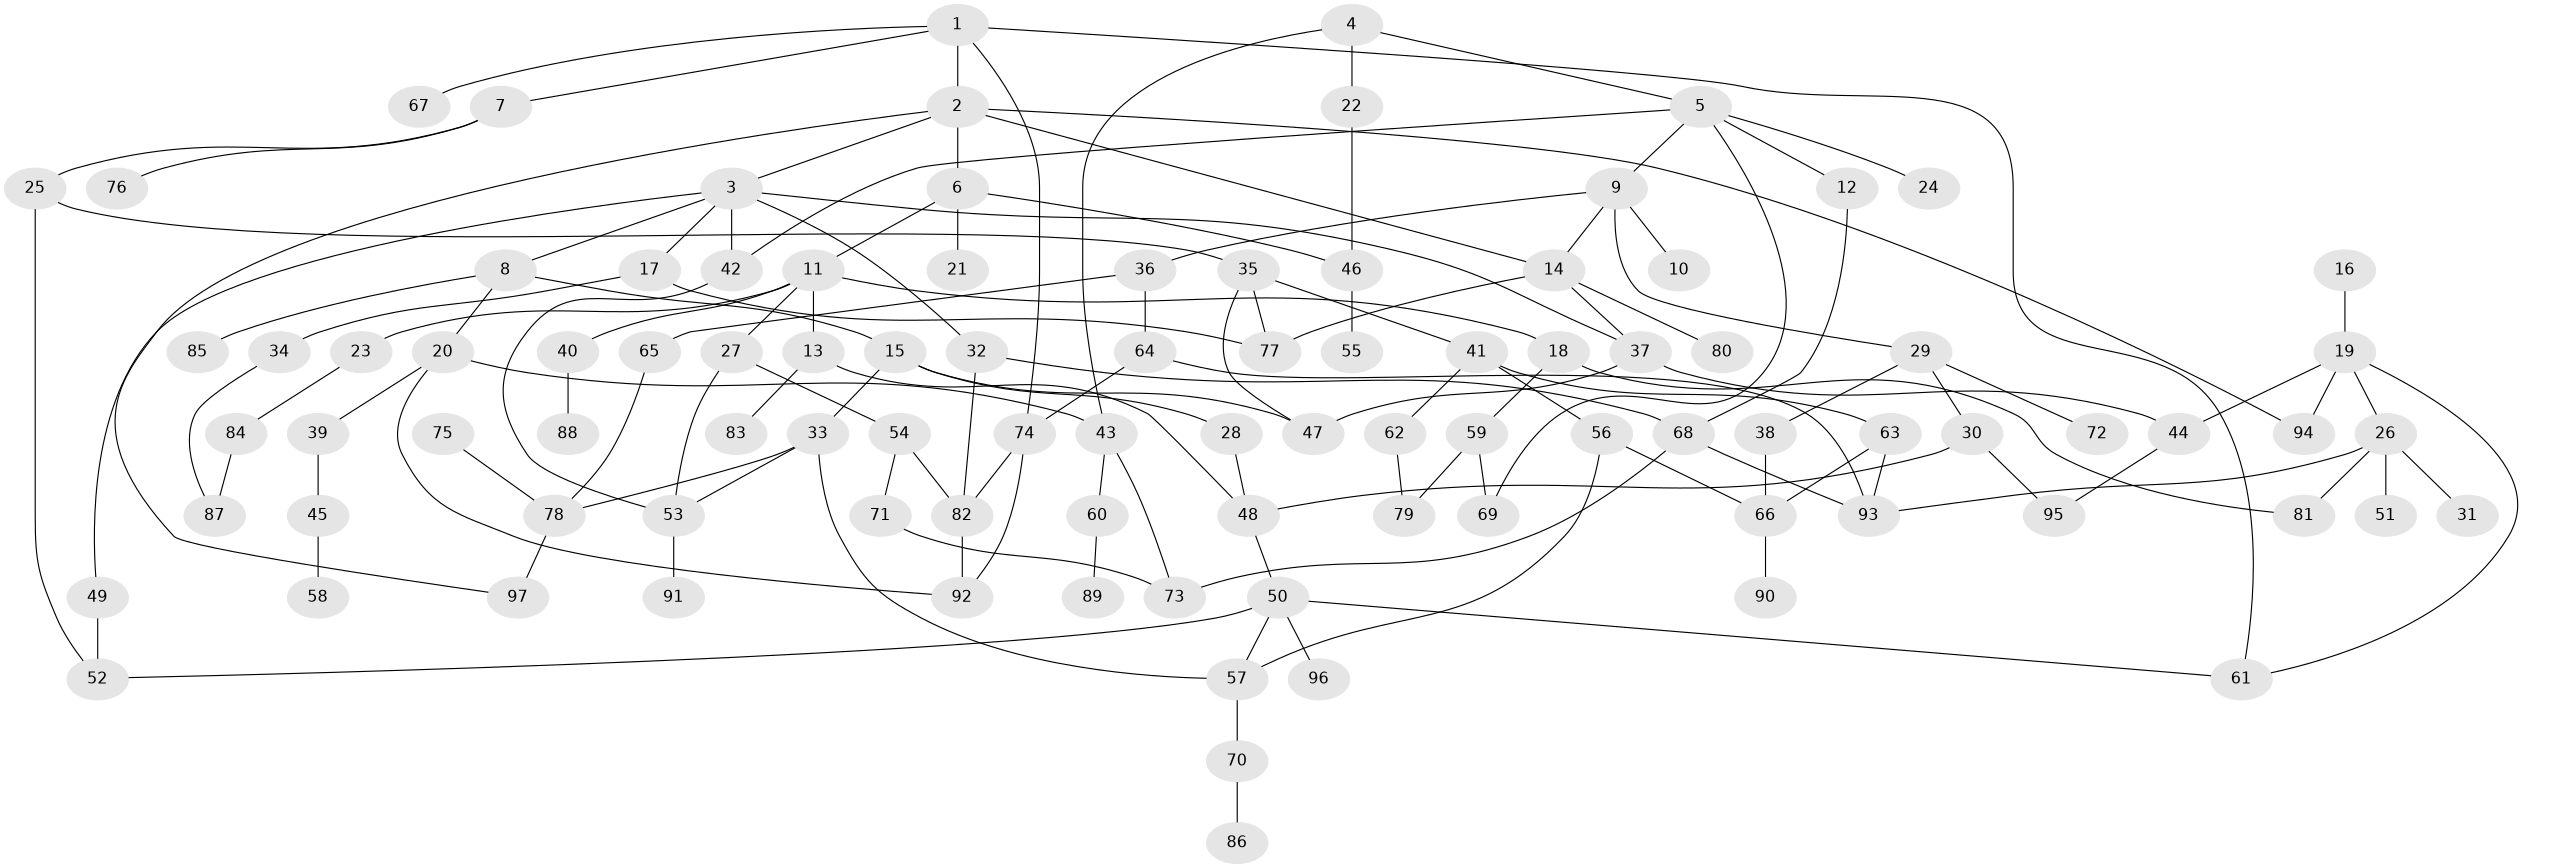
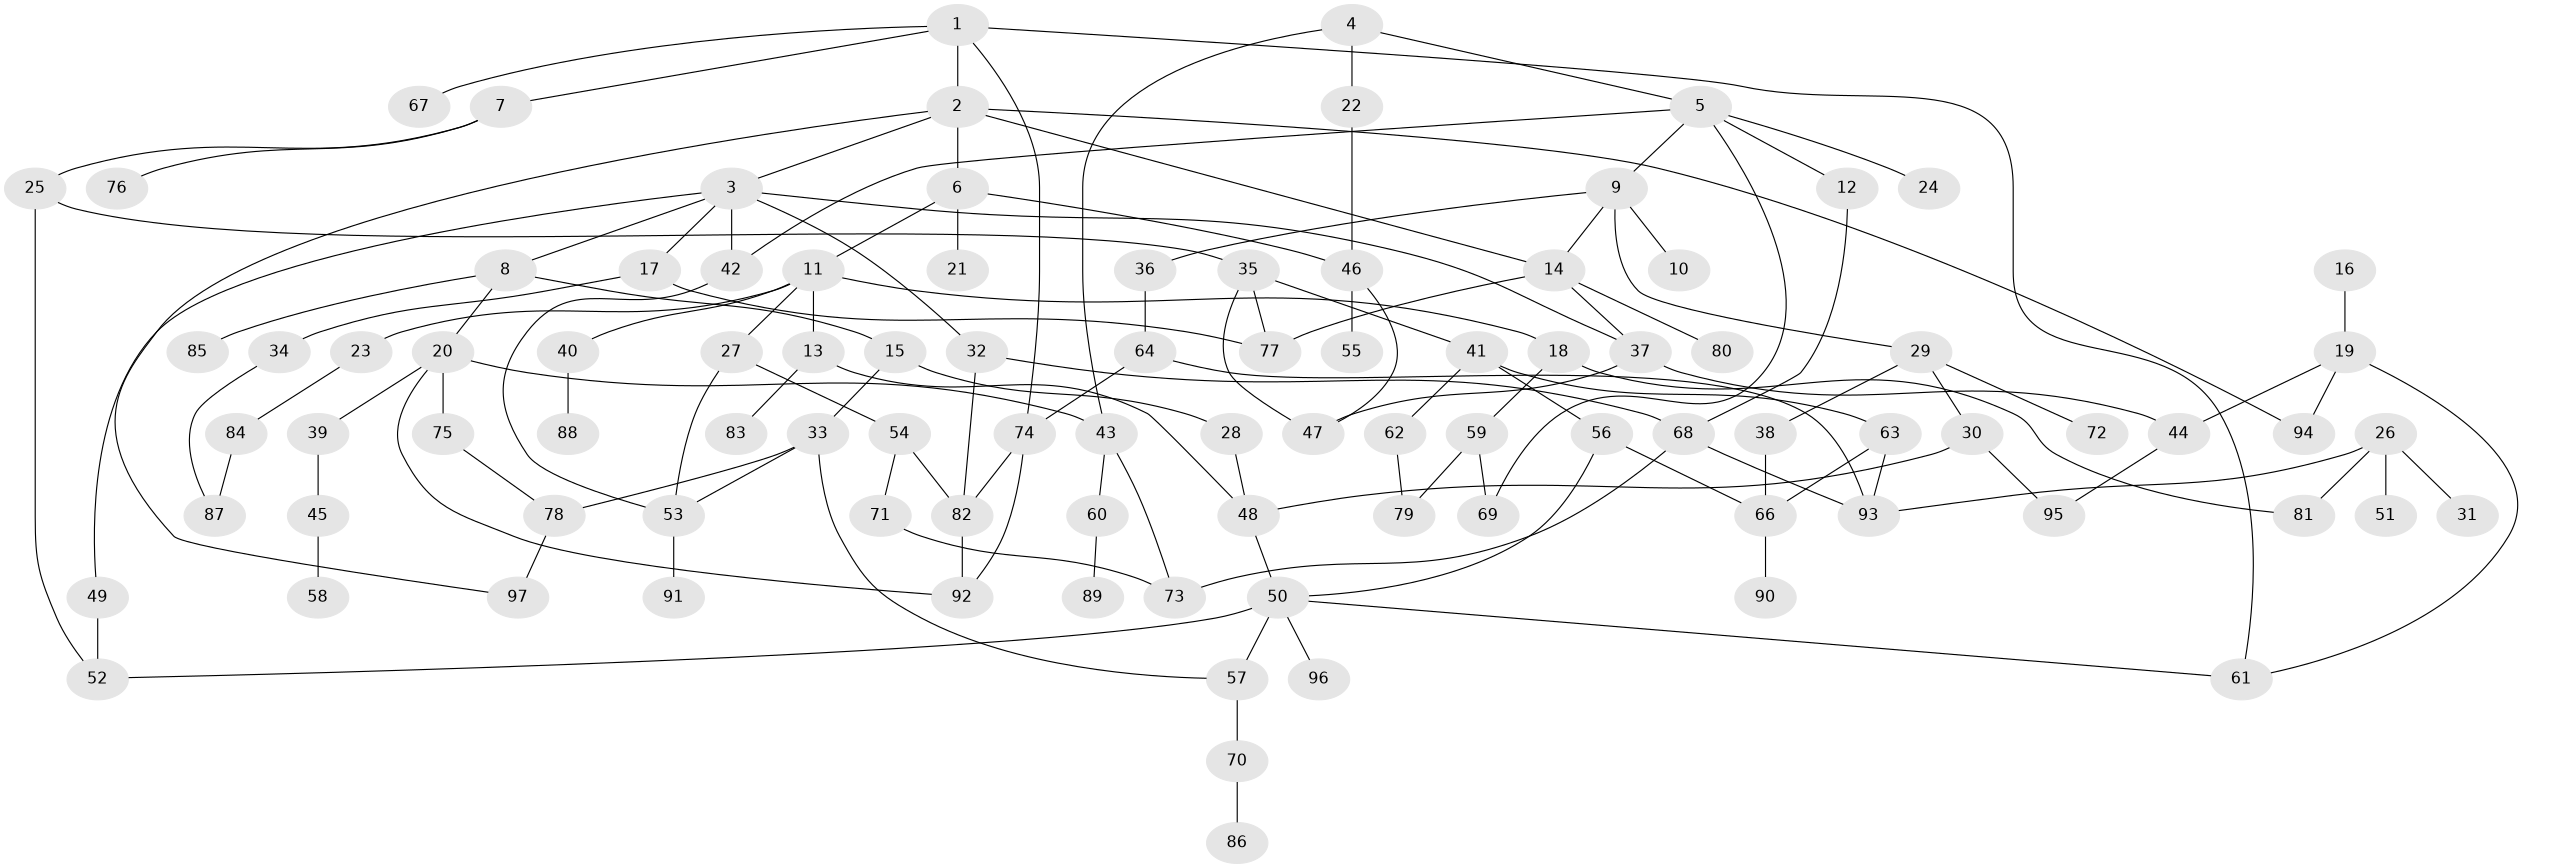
node "65": removed
edge "20" -- "75": added
edge "15" -- "47": now "46" -- "47"
edge "19" -- "26": removed
edge "56" -- "57": now "56" -- "50"
